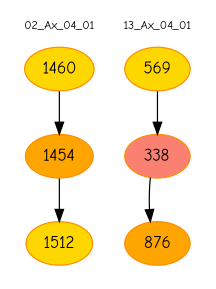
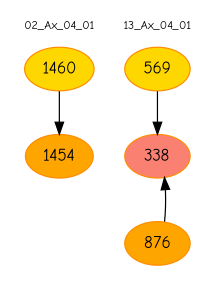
edge "338" -> "876": reversed
node "1512": removed
